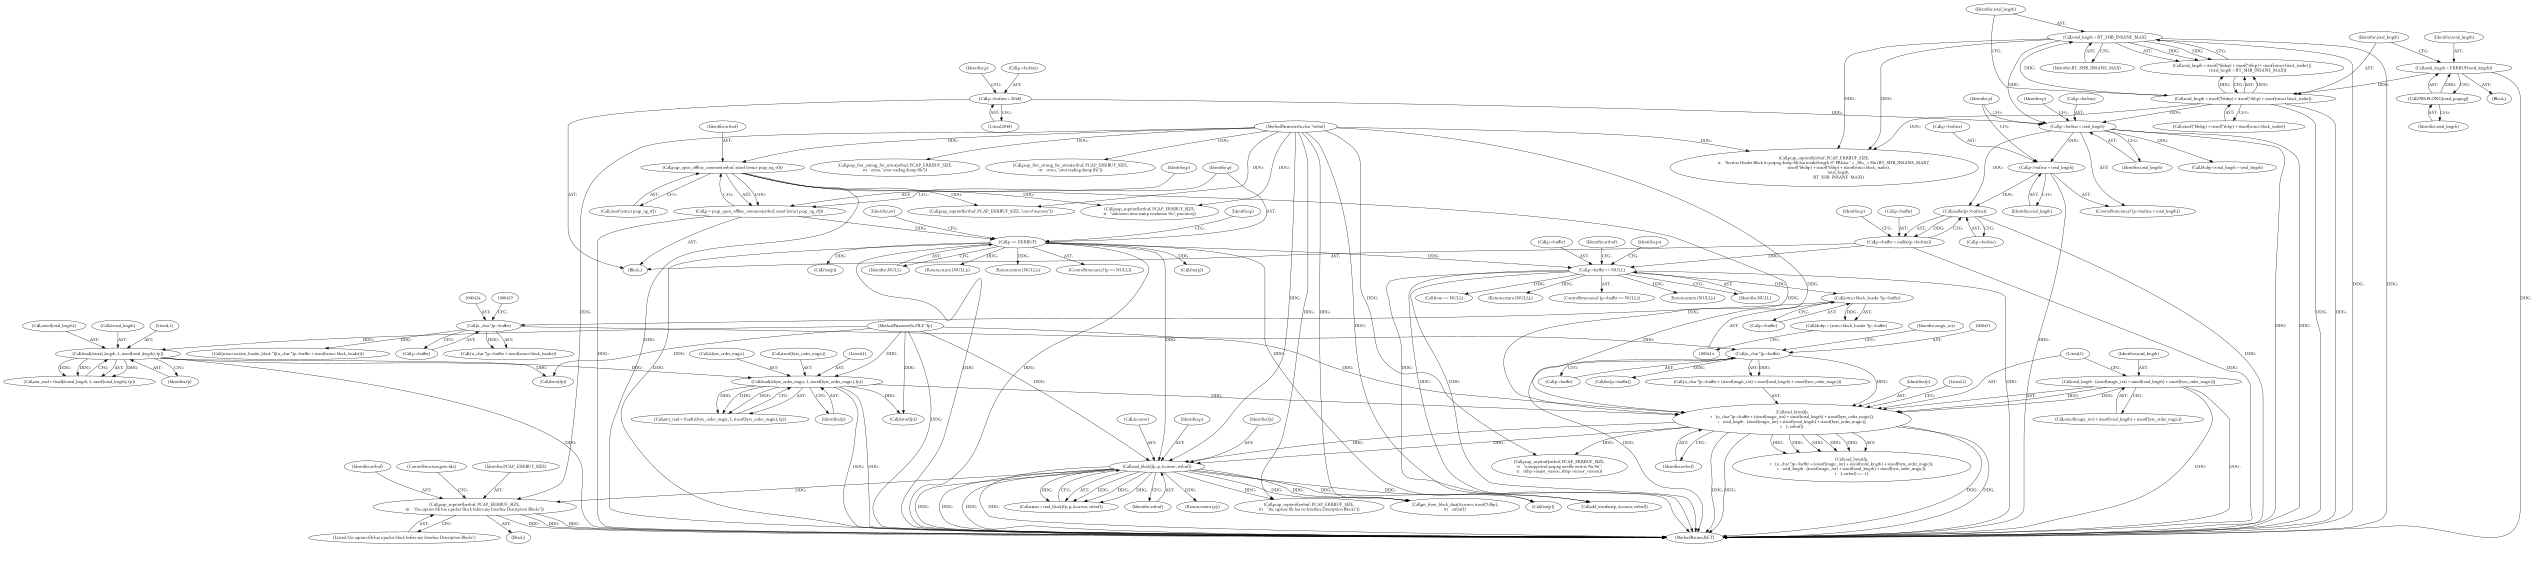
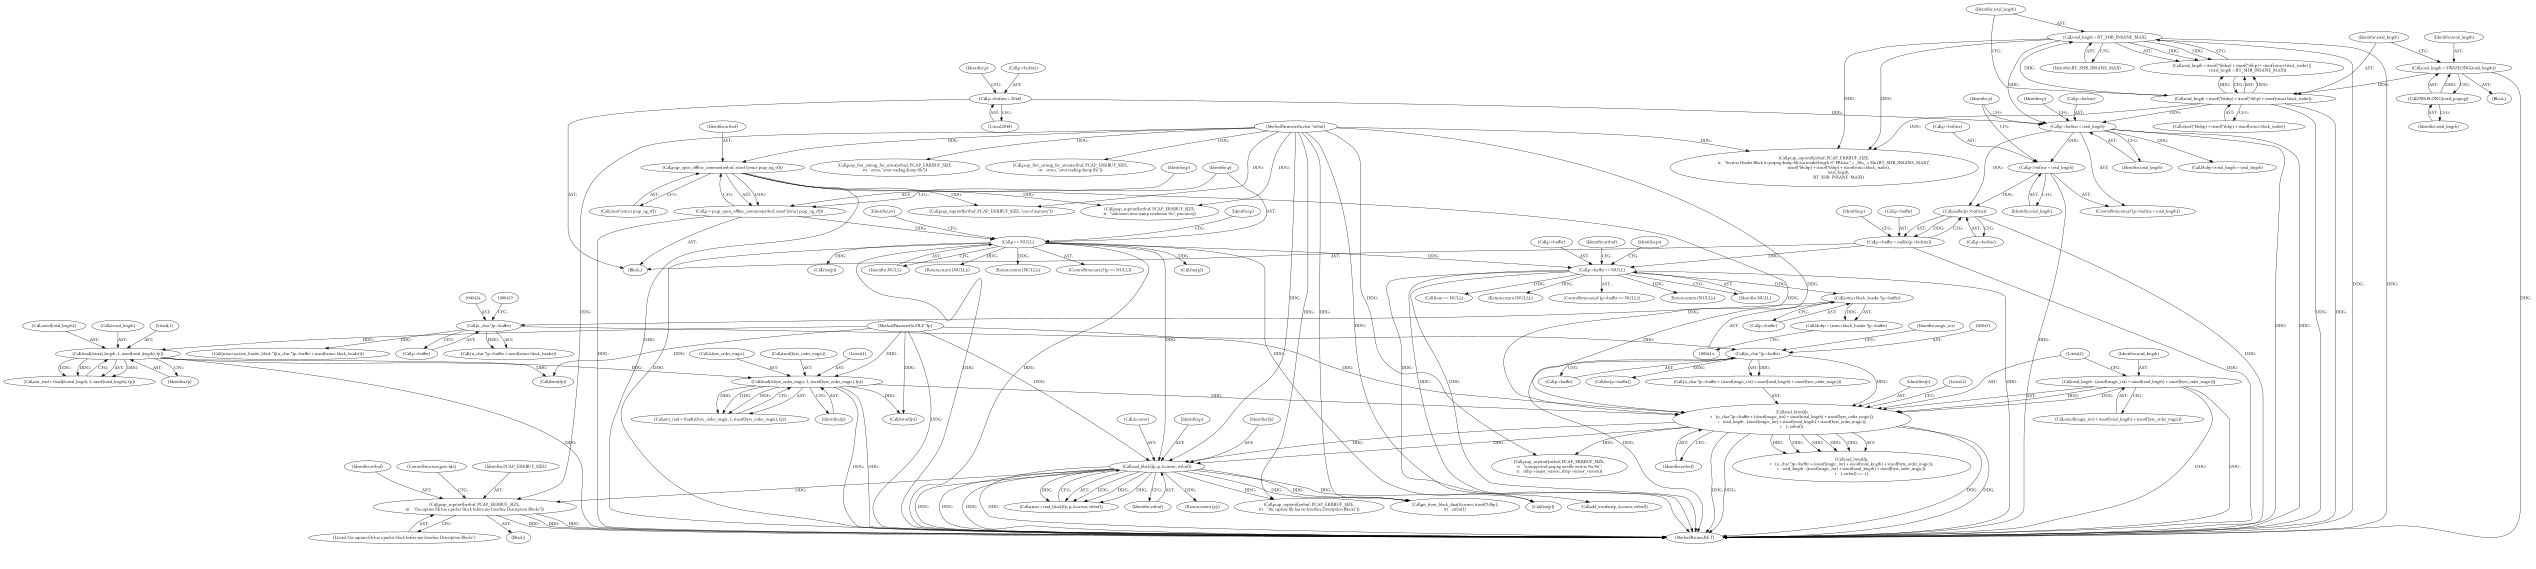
node "(Call,total_length = ERRBUF(total_length))": label "(Call,total_length = ERRBUF(total_length))" -> "(Call,total_length = SWAPLONG(total_length))"
node "(Call,p == ERRBUF)": label "(Call,p == ERRBUF)" -> "(Call,p == NULL)"
edge "(Call,read_block(fp, p, &cursor, errbuf))" -> "(Call,add_interface(p, &cursor, errbuf))": removed, label "DDG:"
